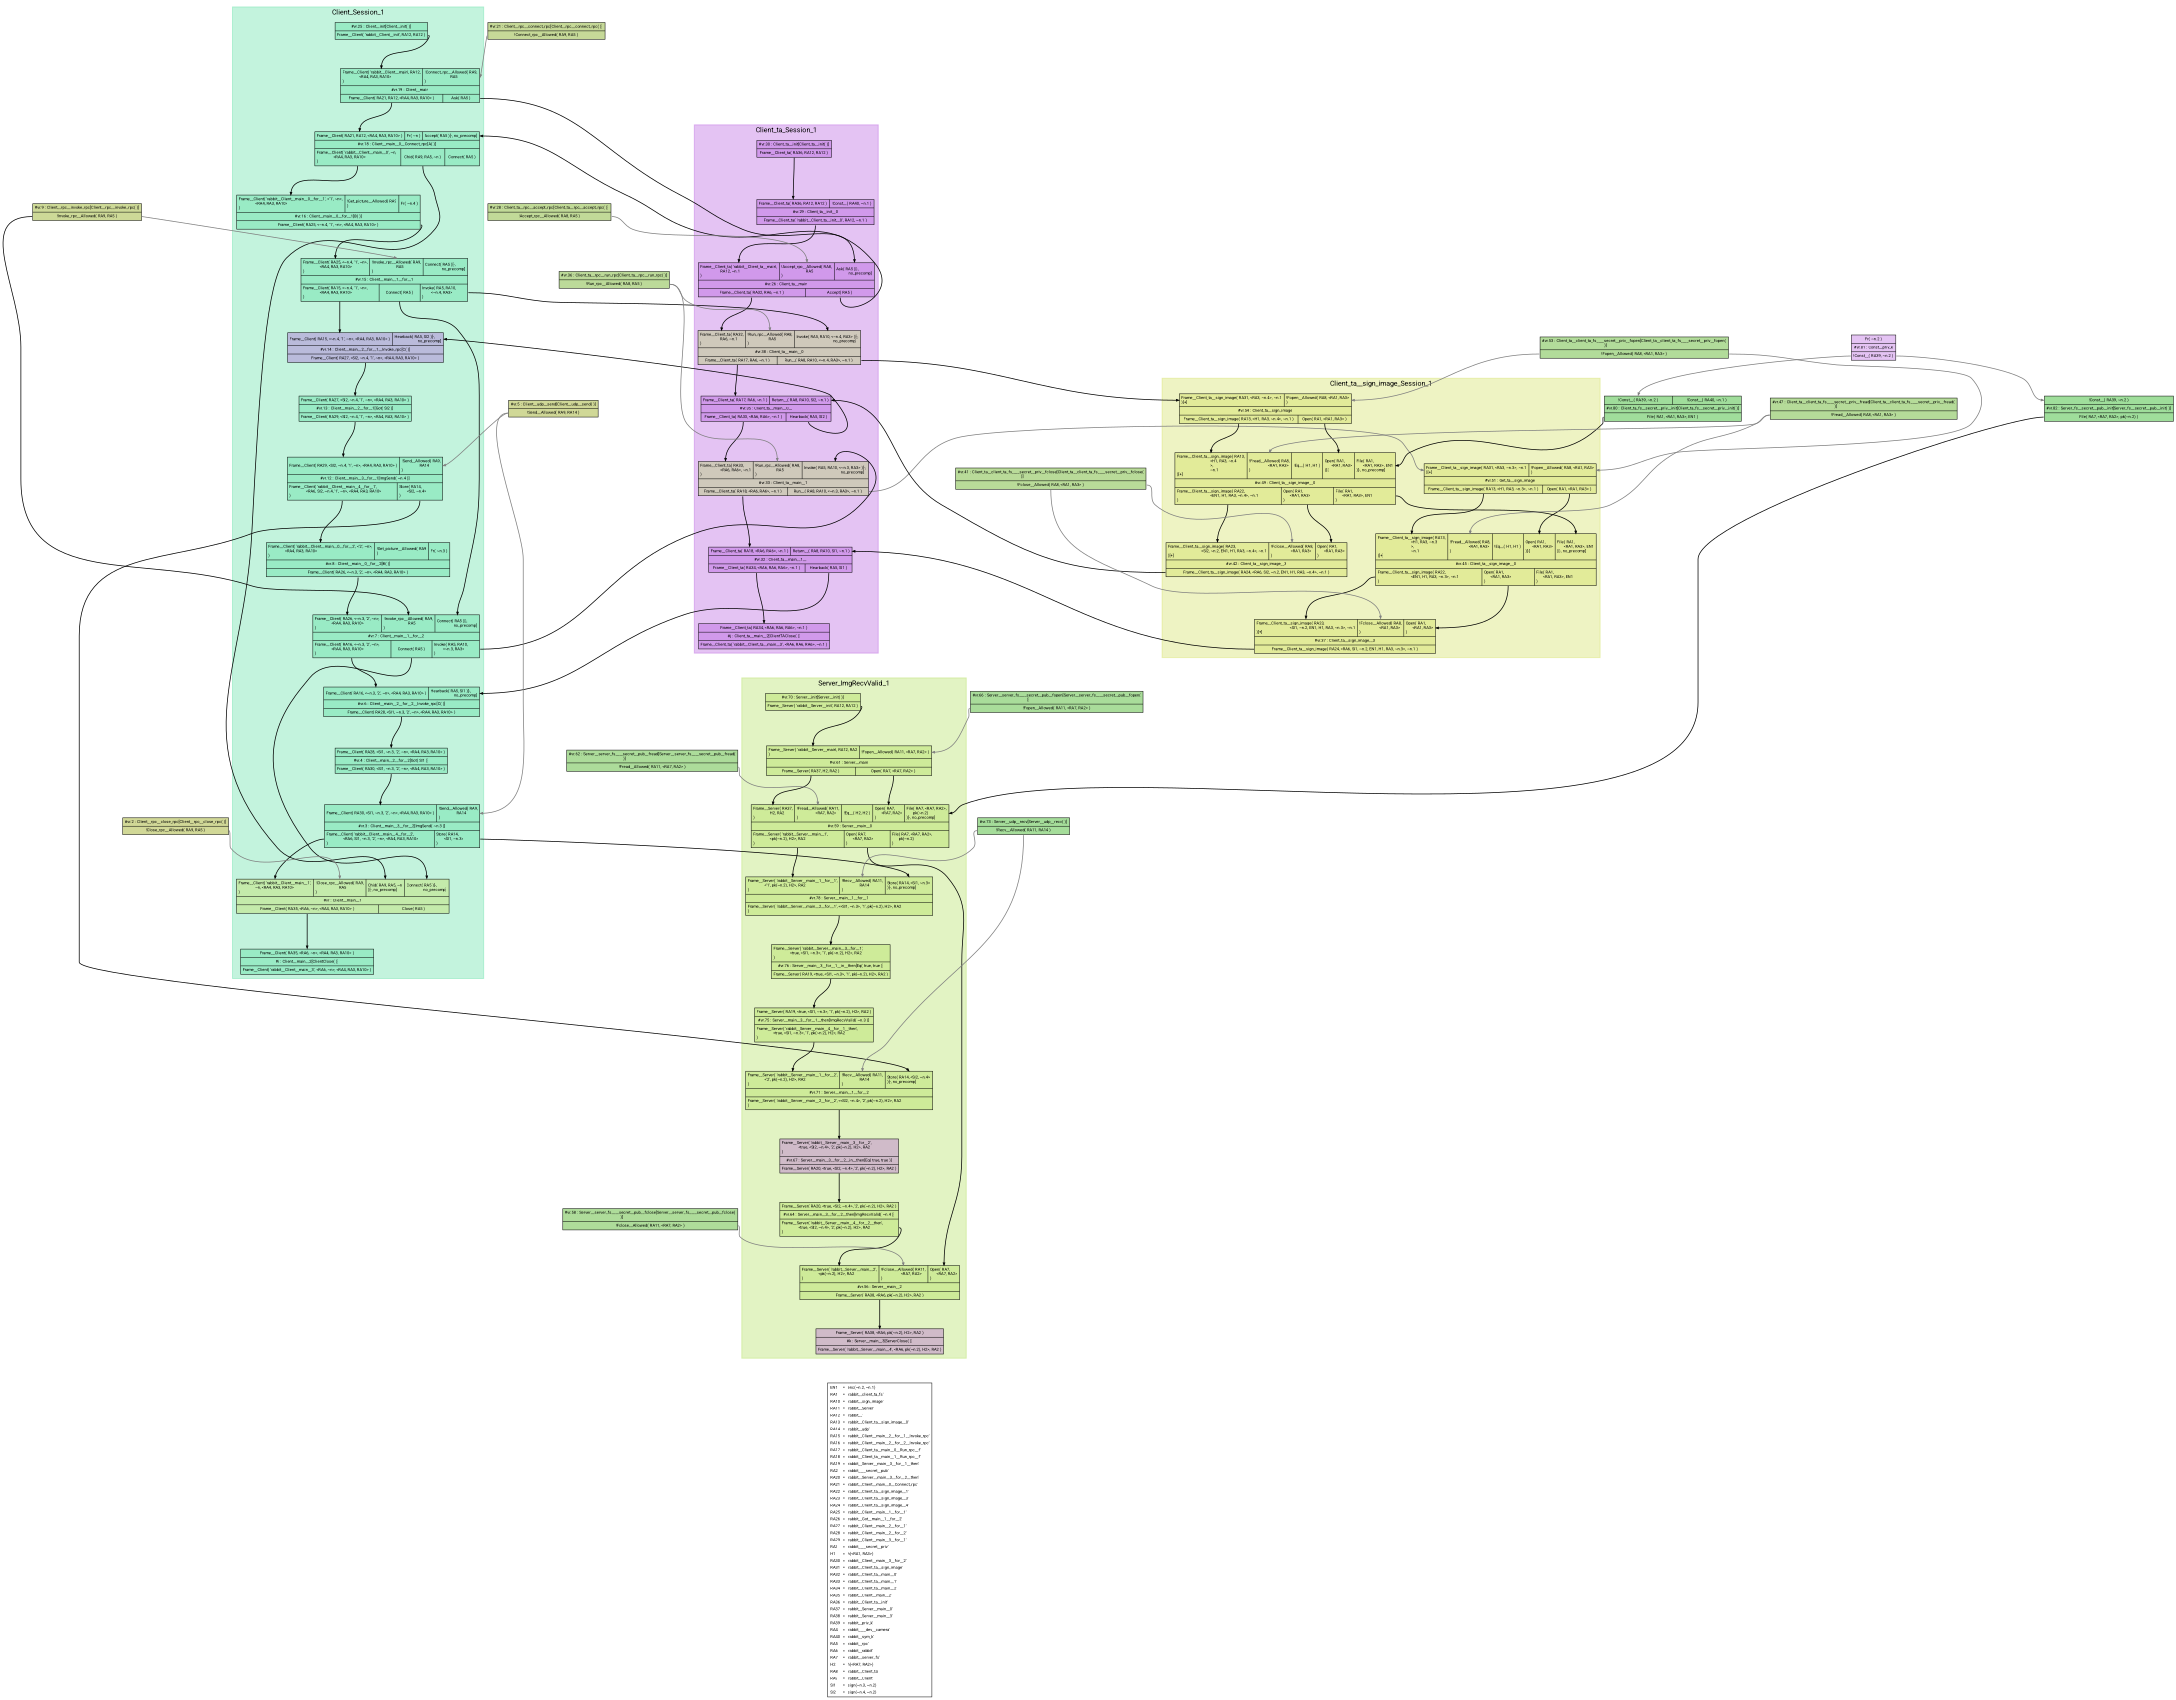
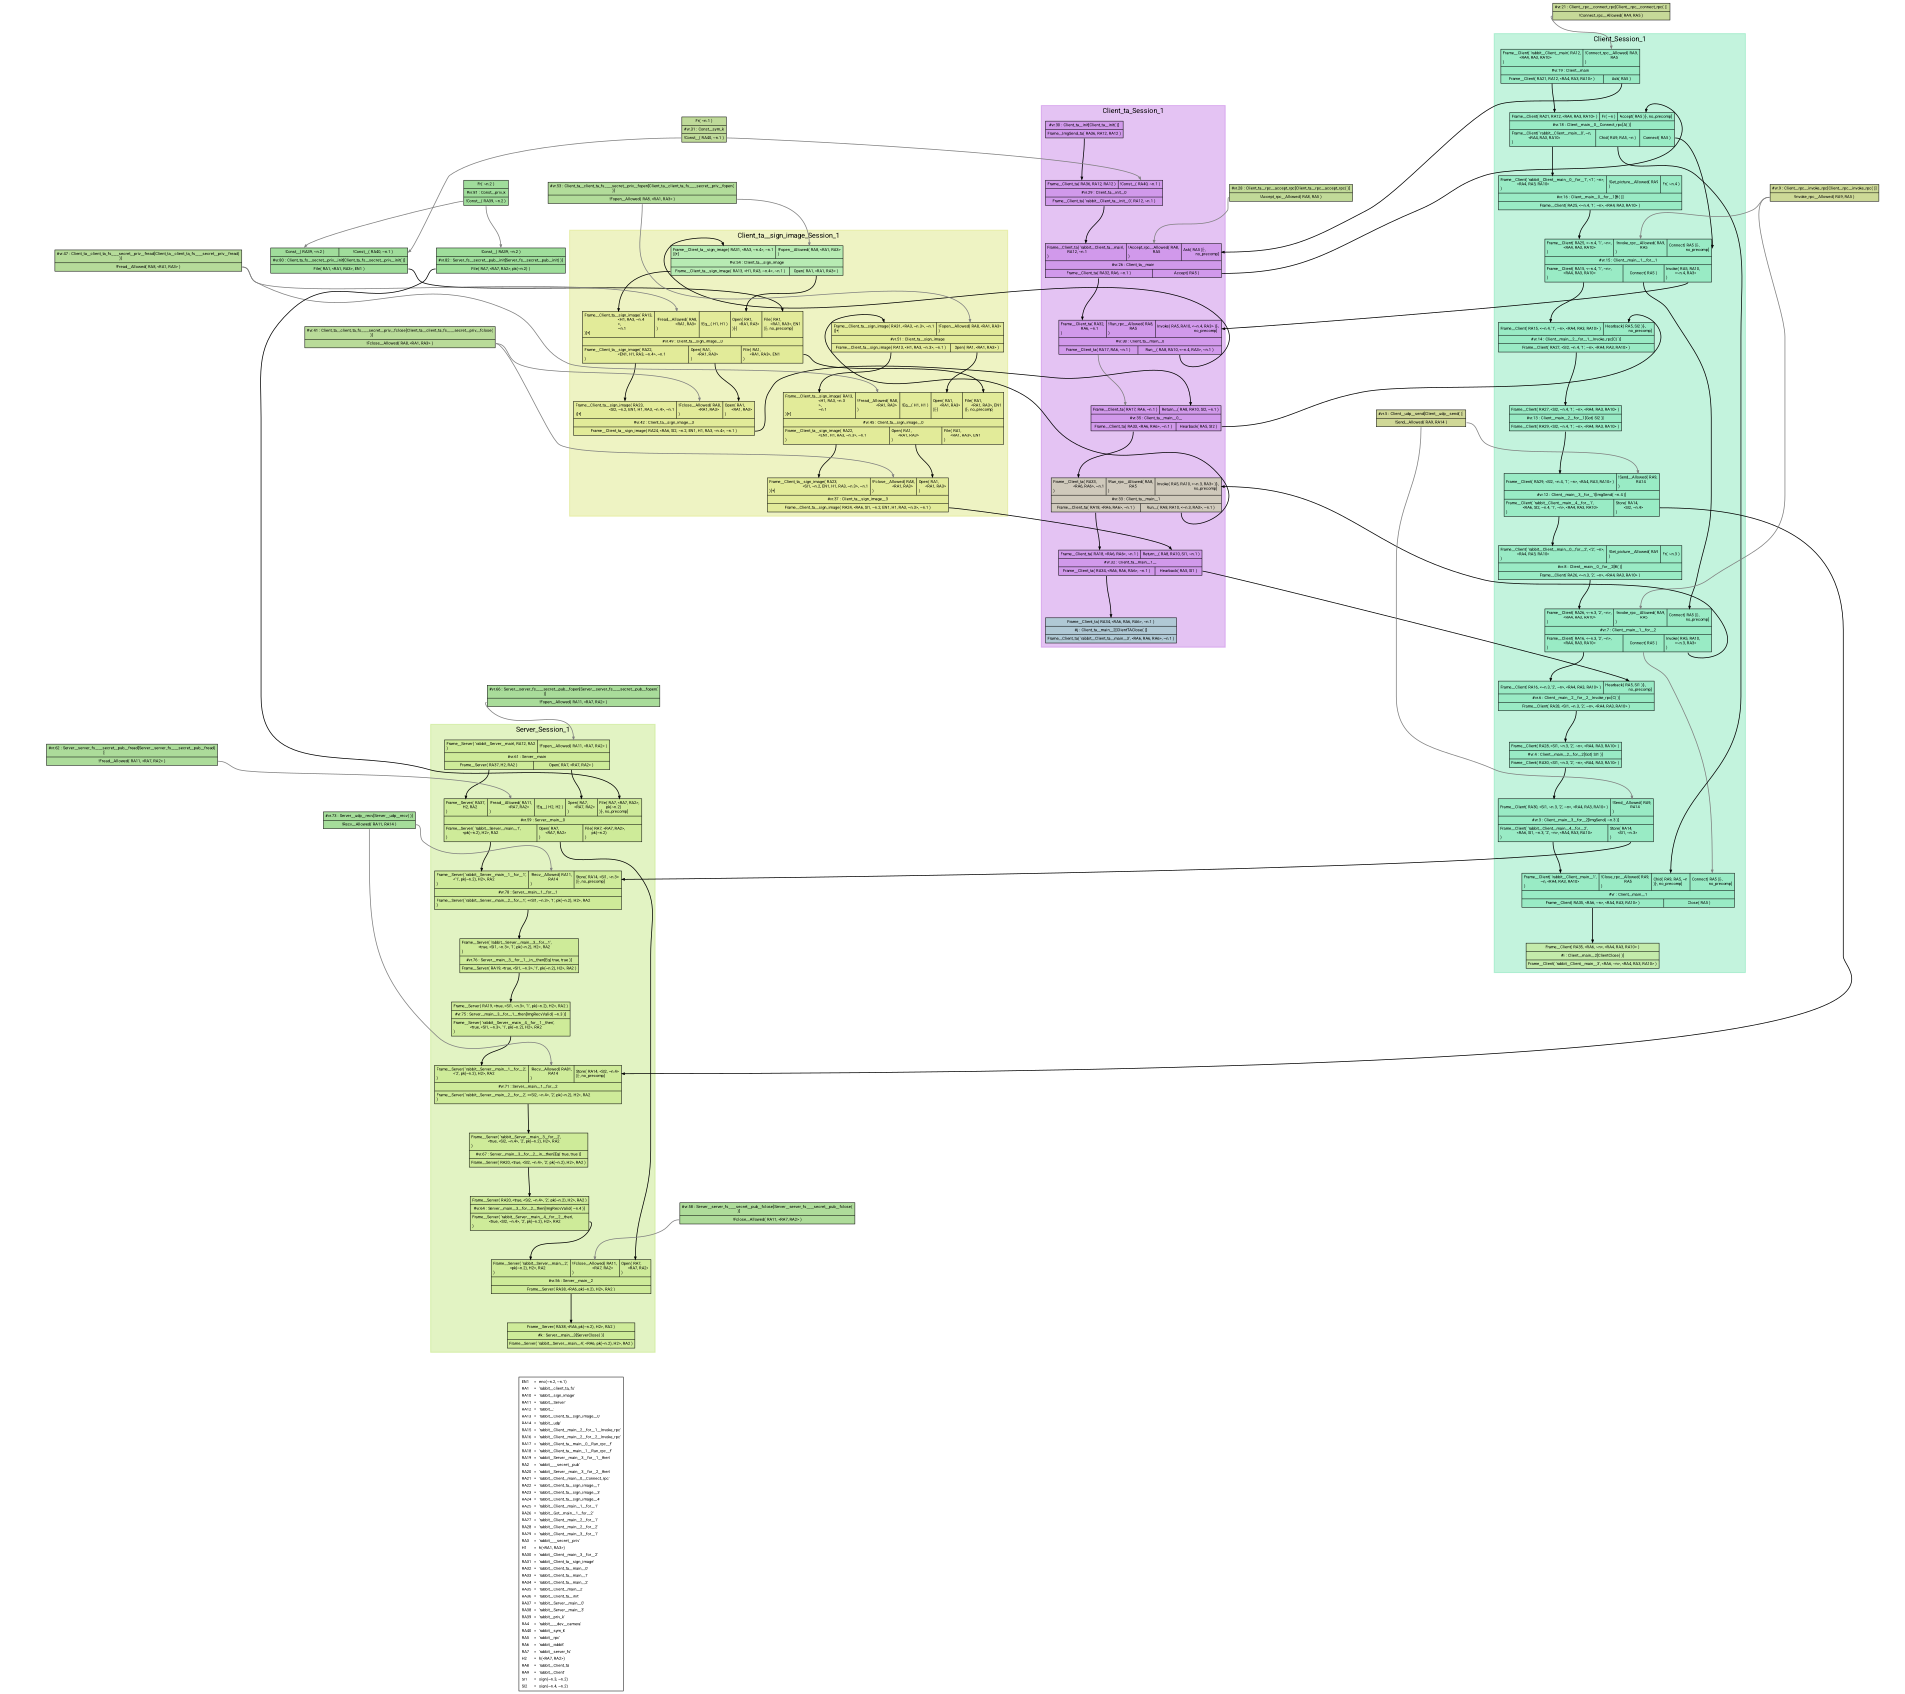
node "#vr.25 : Client__init[Client__init( )]": removed
node "Fr( ~n.1 )": added
node "#vr.30 : Client_ta__init[Client_ta__init( )]": text "Frame__Client_ta( RA36, RA12, RA12 )" -> "Frame__ImgSend_ta( RA36, RA12, RA12 )"
edge "Frame__Client( RA21, RA12, <RA4, RA3, RA10> )" -> "Frame__Client( RA25, <~n.4, '1', ~n>,": added
node "#vr.36 : Client_ta__rpc__run_rpc[Client_ta__rpc__run_rpc( )]": removed
node "Frame__Client( RA15, <~n.4, '1', ~n>, <RA4, RA3, RA10> )": fillcolor #a536d84c -> #36d88f4c
node "Frame__Client_ta( RA32,": fillcolor #9fd8364c -> #a536d84c
node "Fr( ~n.2 )": fillcolor #a536d84c -> #a0dd9b
edge "Frame__Client_ta( RA32," -> "Frame__Client_ta( RA17, RA6, ~n.1 )": color black -> gray50
node "Frame__Client_ta__sign_image( RA31, <RA3, ~n.4>, ~n.1": fillcolor #c8d8364c -> #36d88f4c
edge "Frame__Client_ta( RA33," -> "Frame__Client_ta__sign_image( RA31, <RA3, ~n.3>, ~n.1": color gray50 -> black
node "Frame__Client_ta__sign_image( RA31, <RA3, ~n.3>, ~n.1": text "#vr.51 : Get_ta__sign_image" -> "#vr.51 : Client_ta__sign_image"
edge "#vr.9 : Client__rpc__invoke_rpc[Client__rpc__invoke_rpc( )]" -> "Frame__Client( RA26, <~n.3, '2', ~n>,": color black -> gray50
node "Frame__Client_ta( RA34, <RA6, RA6, RA6>, ~n.1 )": fillcolor #a536d84c -> #36d88f4c
cluster "Server_ImgRecvValid_1": label "Server_ImgRecvValid_1" -> "Server_Session_1"
node "#vr.70 : Server__init[Server__init( )]": removed
edge "Frame__Client( RA26, <~n.3, '2', ~n>," -> "Frame__Client( 'rabbit__Client__main__1',": color black -> gray50
node "#vr.2 : Client__rpc__close_rpc[Client__rpc__close_rpc( )]": removed
node "Frame__Client( 'rabbit__Client__main__1',": fillcolor #c8d8364c -> #36d88f4c
node "Frame__Client( RA35, <RA6, ~n>, <RA4, RA3, RA10> )": fillcolor #36d88f4c -> #c8d8364c
node "Frame__Server( 'rabbit__Server__main__1__for__2',": text "!Recv__Allowed( RA11," -> "!Recv__Allowed( RA81,"
node "Frame__Server( 'rabbit__Server__main__3__for__2',": fillcolor #a536d84c -> #9fd8364c
node "Frame__Server( RA38, <RA6, pk(~n.2), H2>, RA2 )": fillcolor #a536d84c -> #9fd8364c
